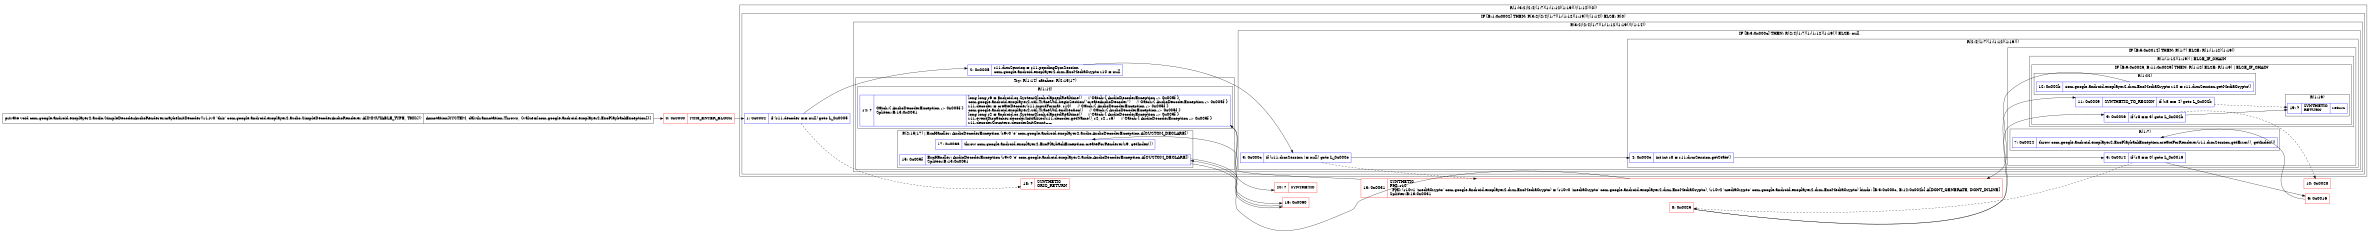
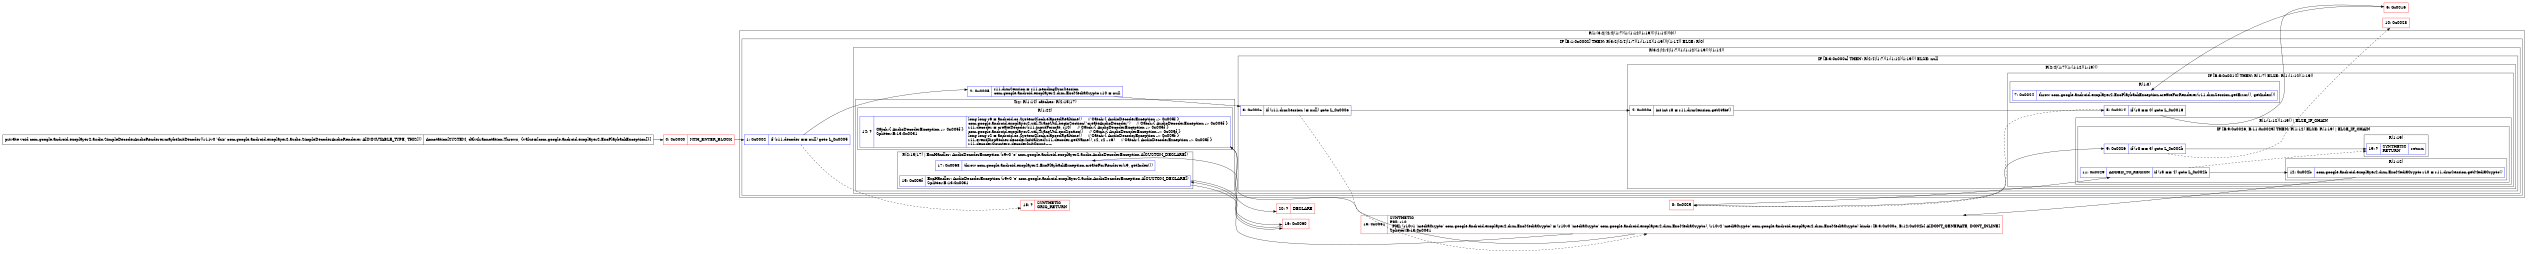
cluster "R(1:22)": label "R(1:22)" -> "R(1:12)"
cluster "R(1:14)": label "R(1:14)" -> "R(1:24)"
node "11: 0x0029": text "SYNTHETIC_TO_REGION" -> "ADDED_TO_REGION"
cluster "R(1:7)": label "R(1:7)" -> "R(1:8)"
edge "11: 0x0029" -> "12: 0x002b": added
node "20: ?": text "SYNTHETIC" -> "DECLARE"
